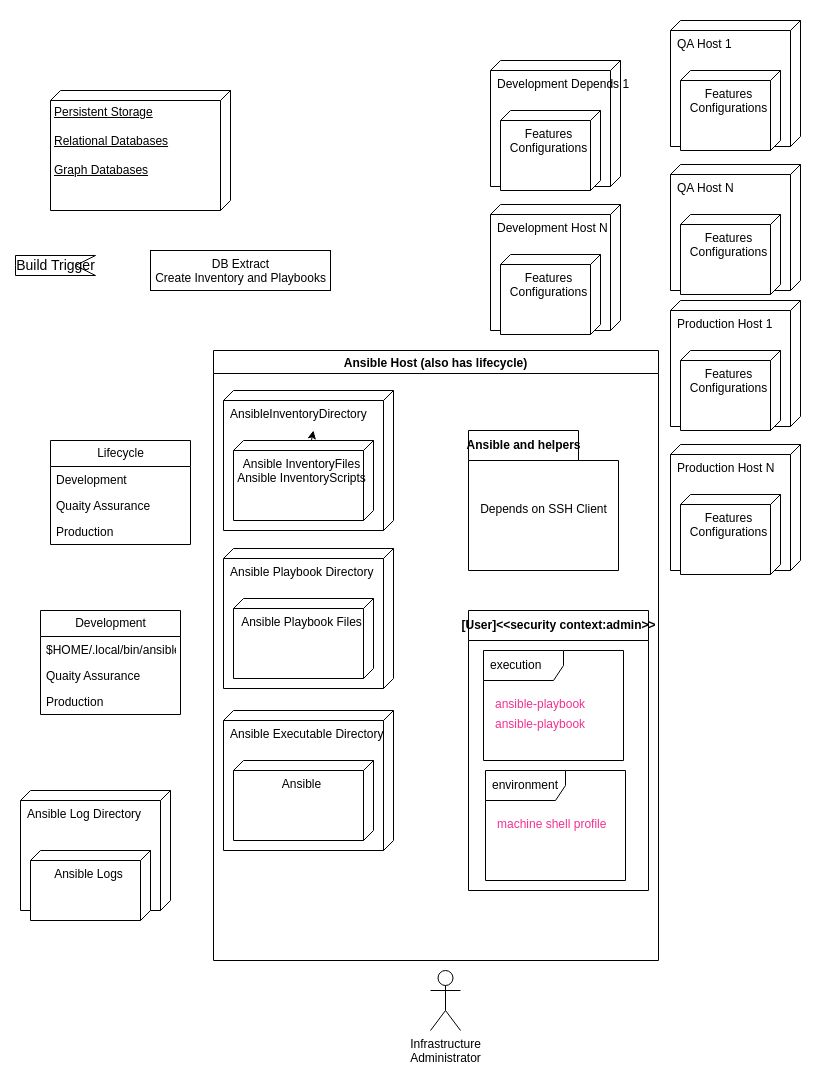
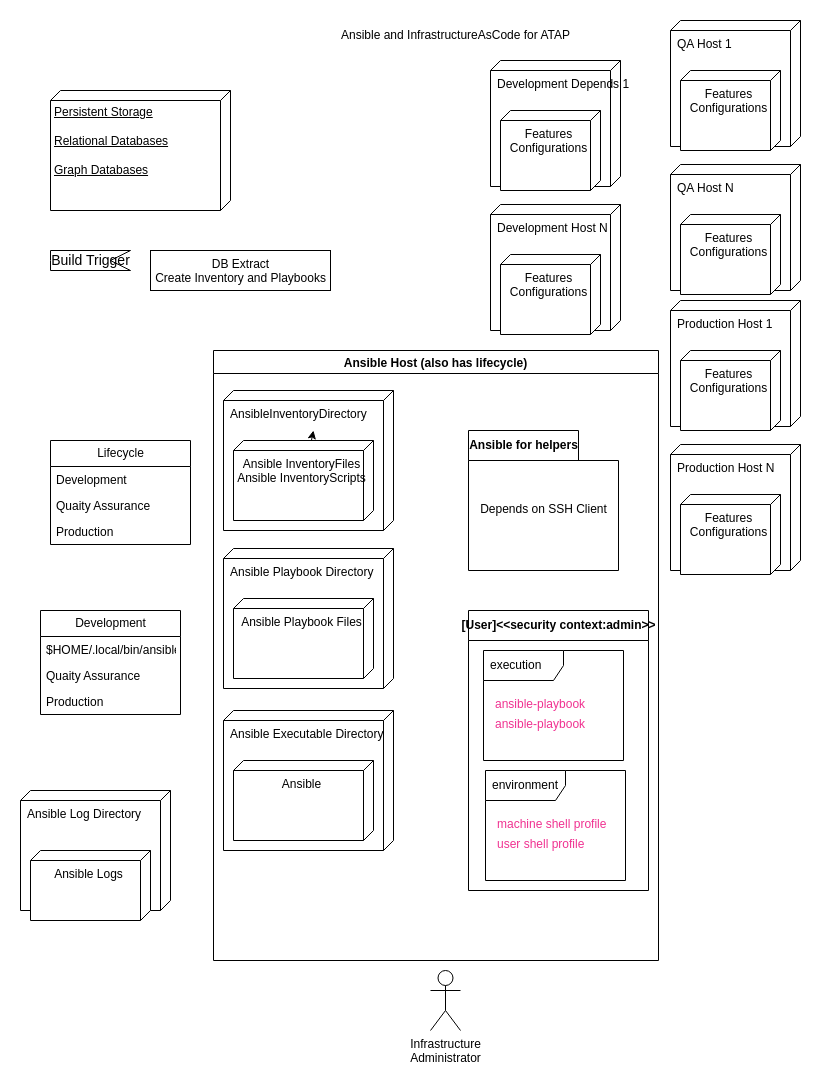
node "Ansible and InfrastructureAsCode for ATAP": added
node "Build Trigger": moved (56, 266) -> (91, 261)
node "Ansible and helpers": label "Ansible and helpers" -> "Ansible for helpers"
node "user shell profile": added
